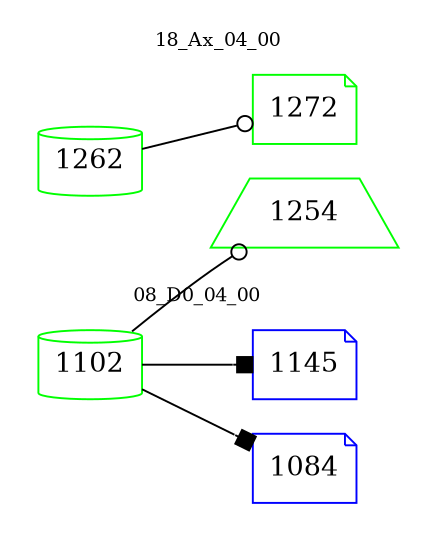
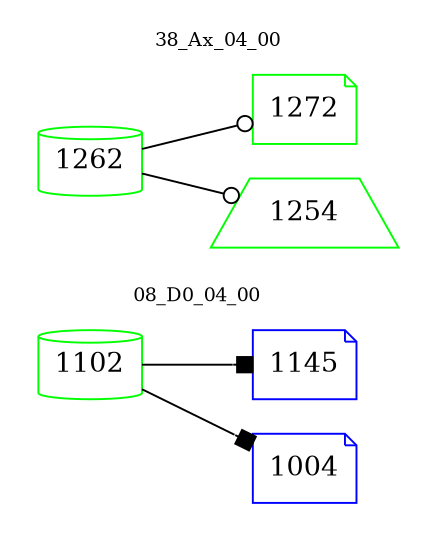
cluster "18_Ax_04_00": label "18_Ax_04_00" -> "38_Ax_04_00"
edge "1102" -> "1254": now "1262" -> "1254"
node "1084": label "1084" -> "1004"
